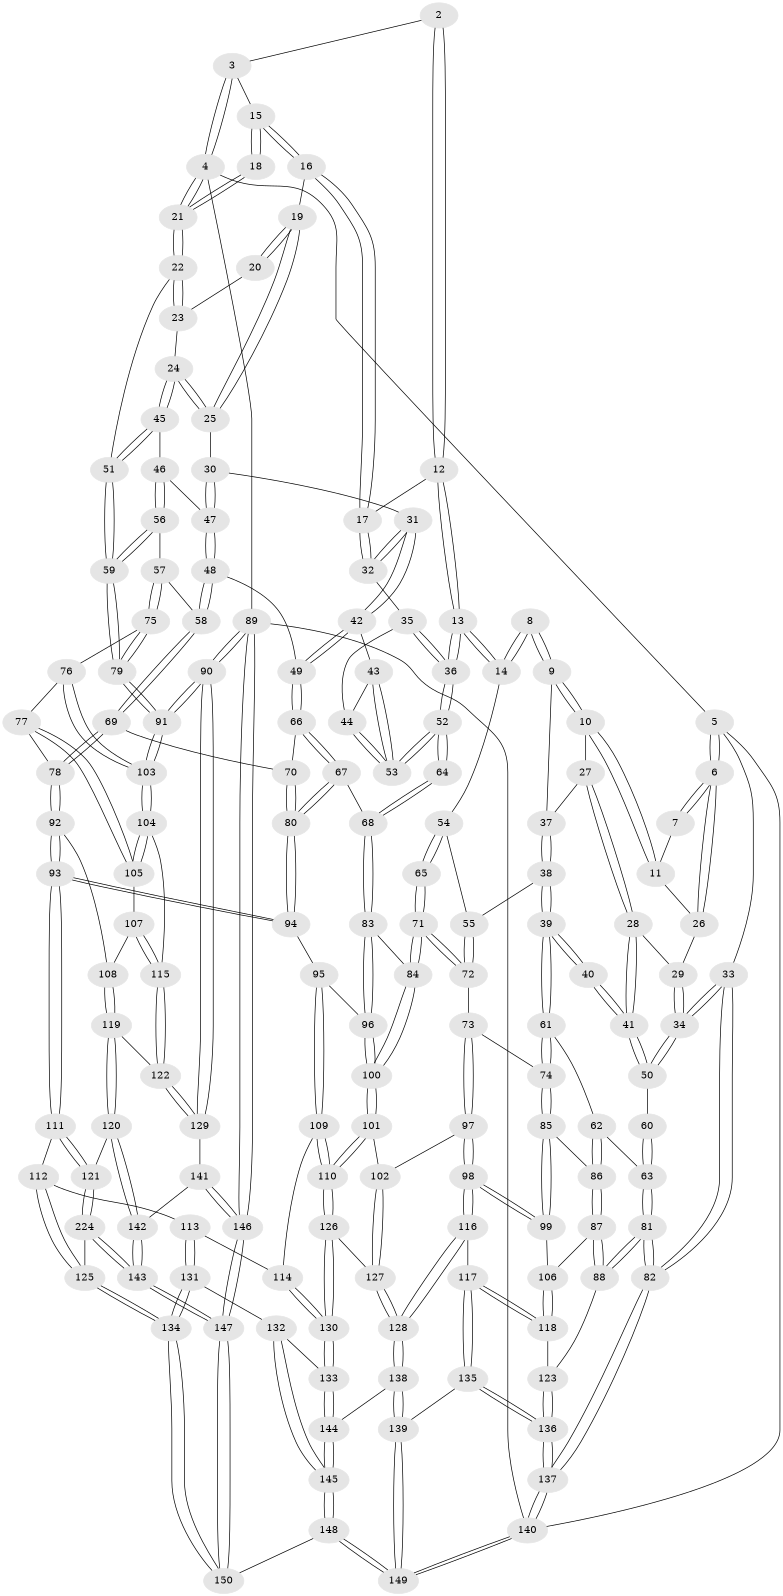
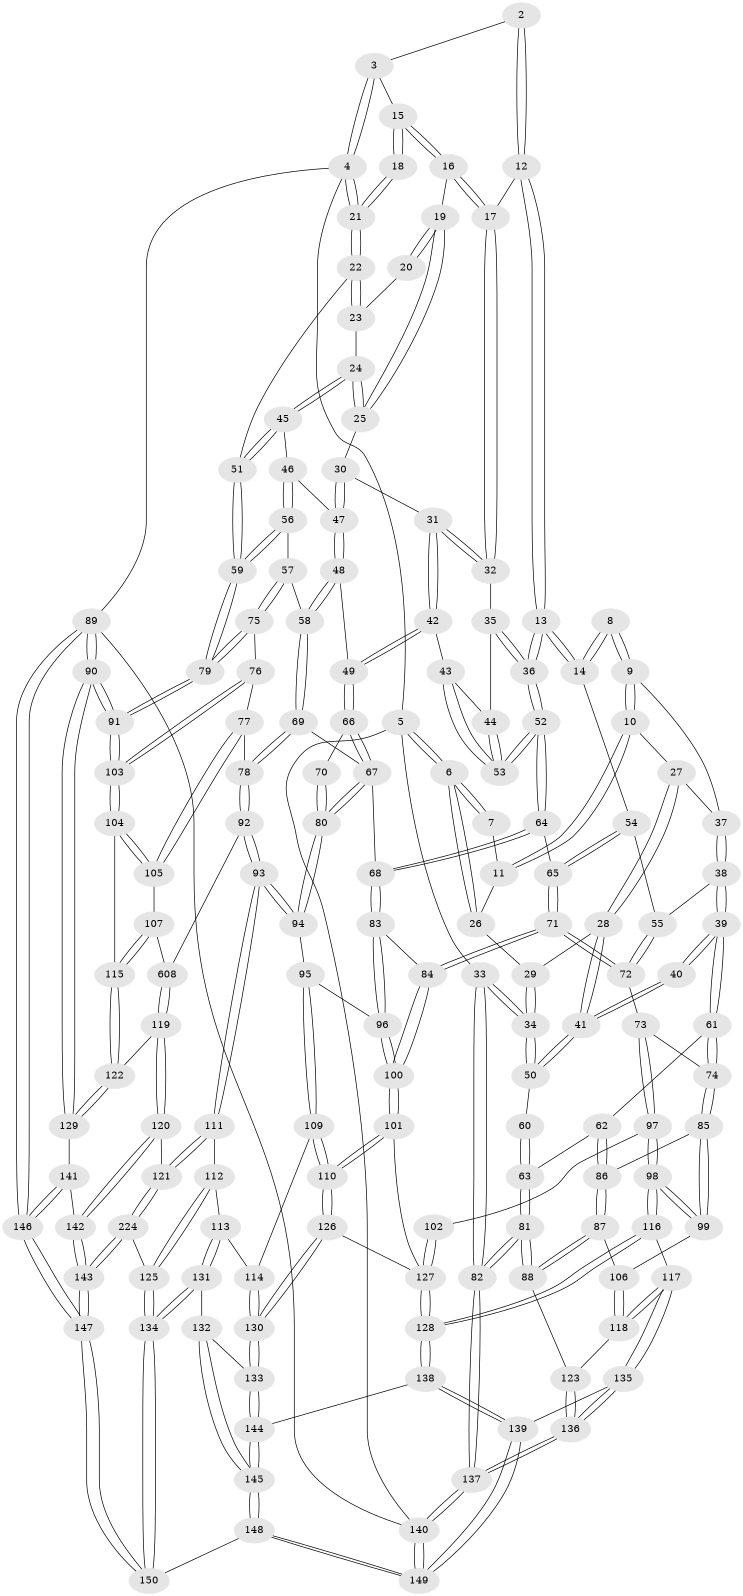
edge "69" -- "70": now "69" -- "67"
edge "64" -- "65": added
node "108": label "108" -> "608"
edge "101" -- "102": now "101" -- "127"
